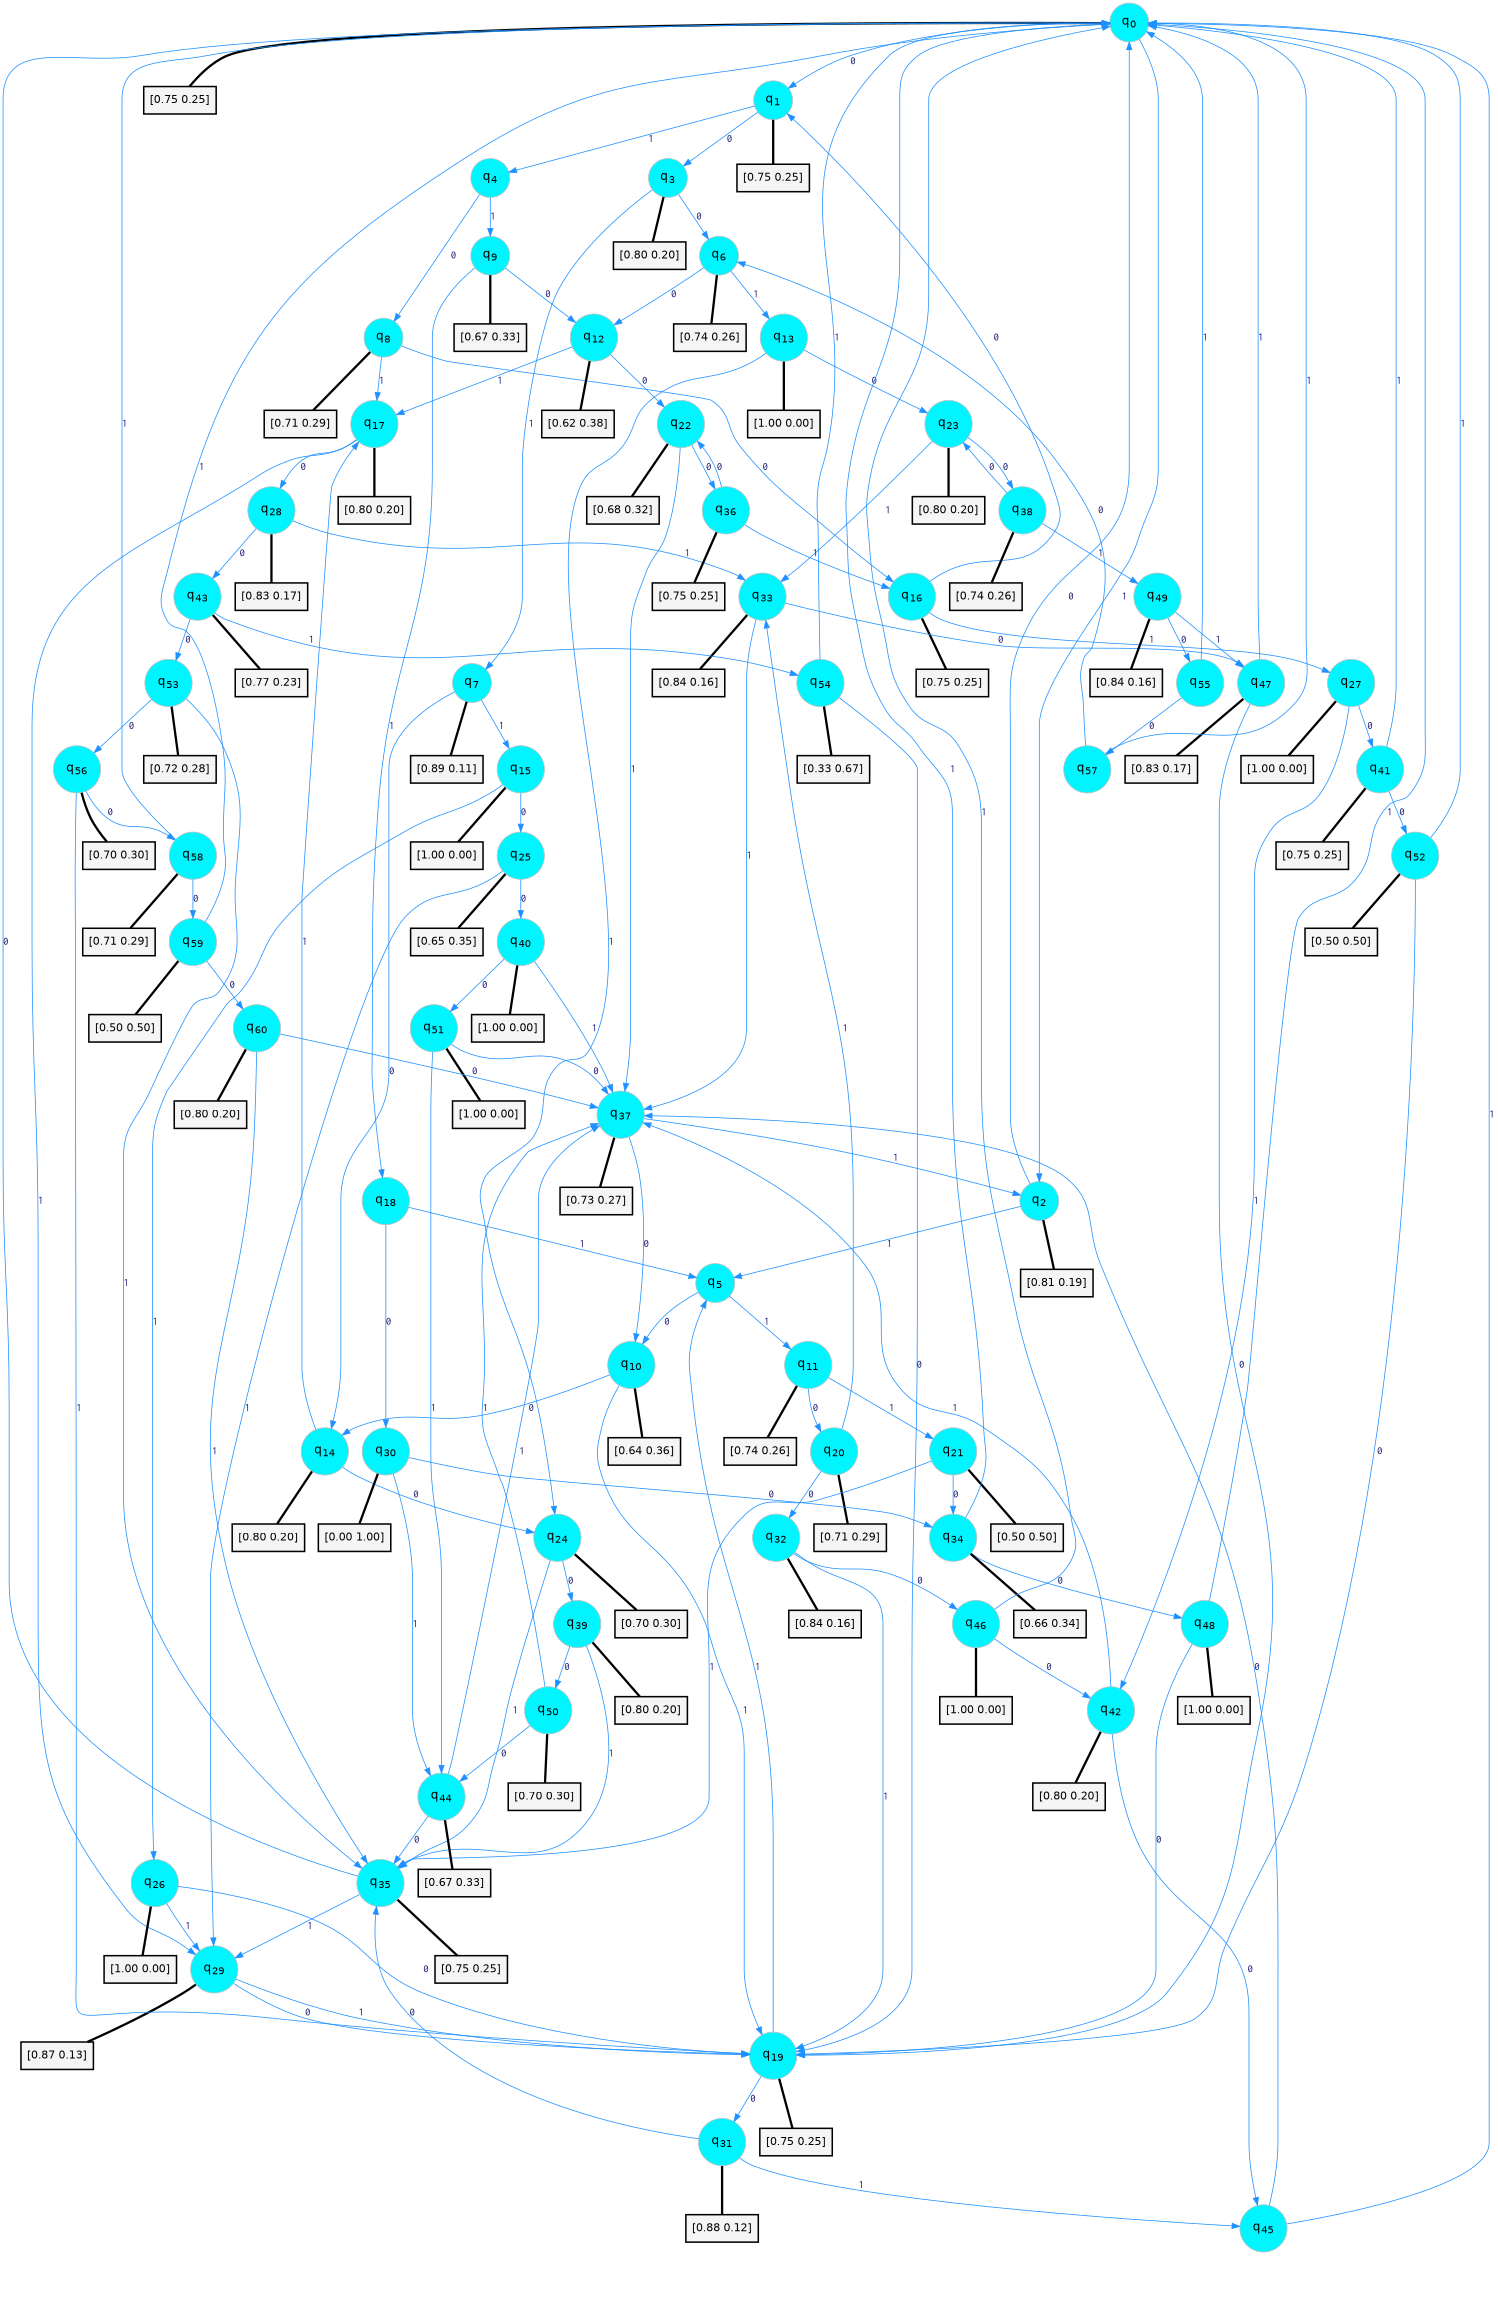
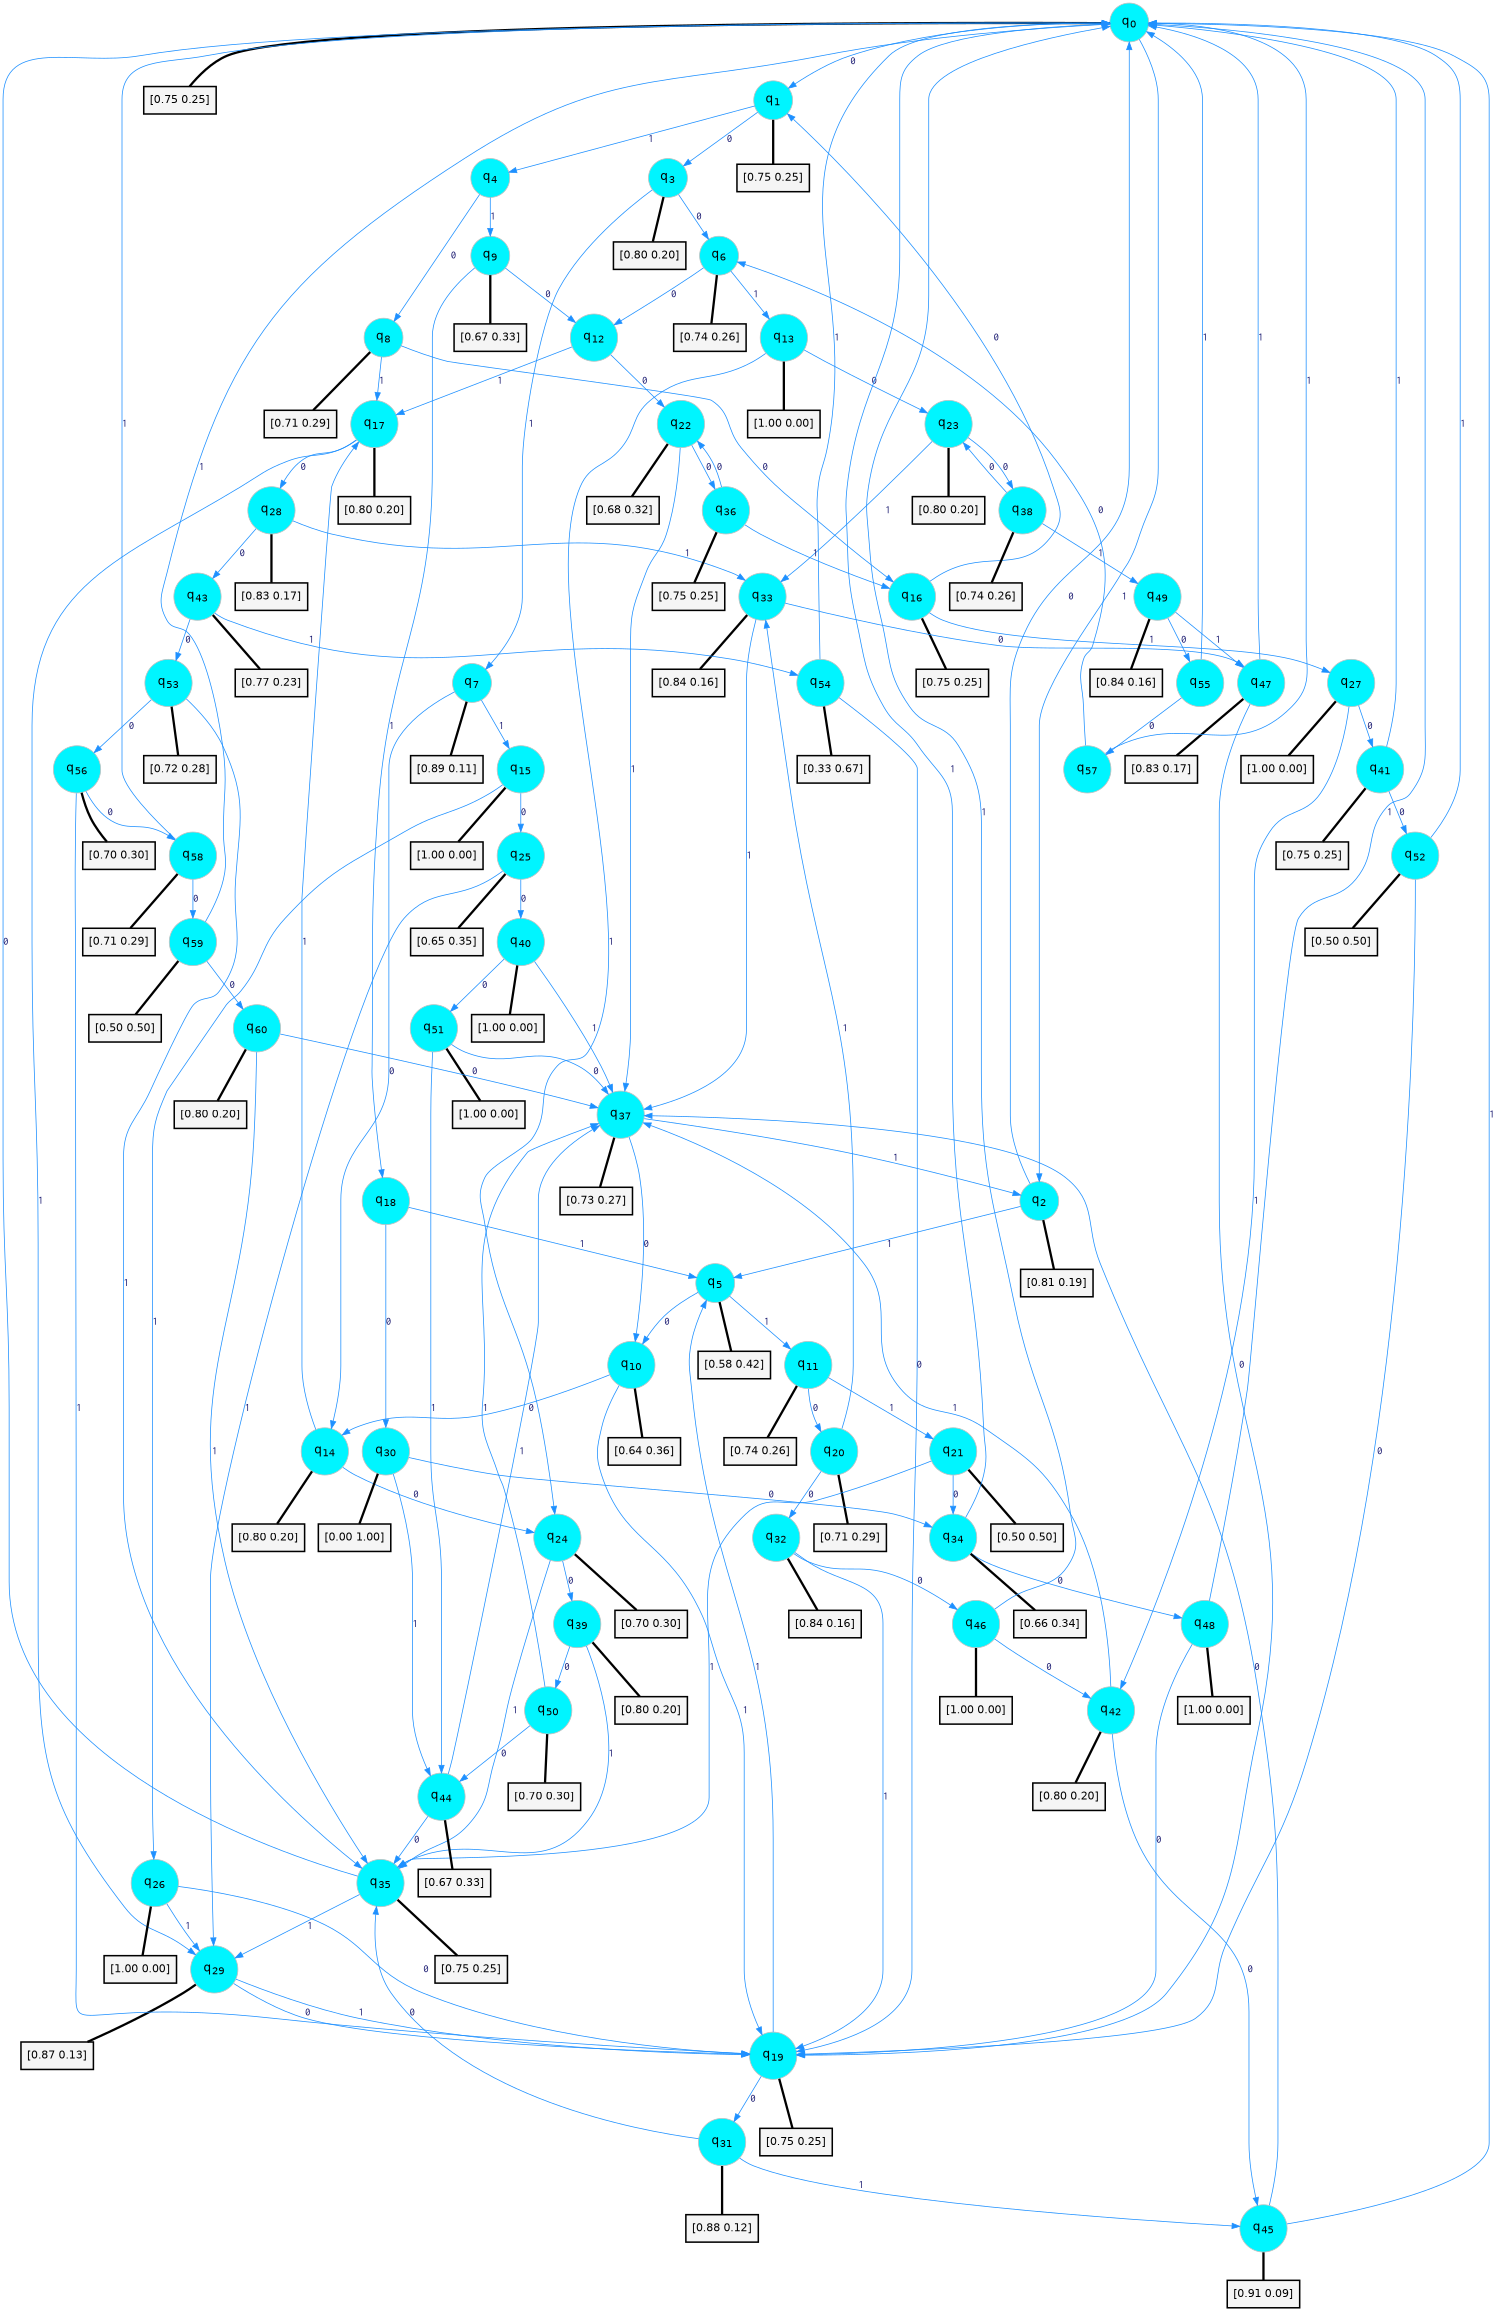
node "[0.62 0.38]": removed
node "[0.58 0.42]": added
node "[0.91 0.09]": added
